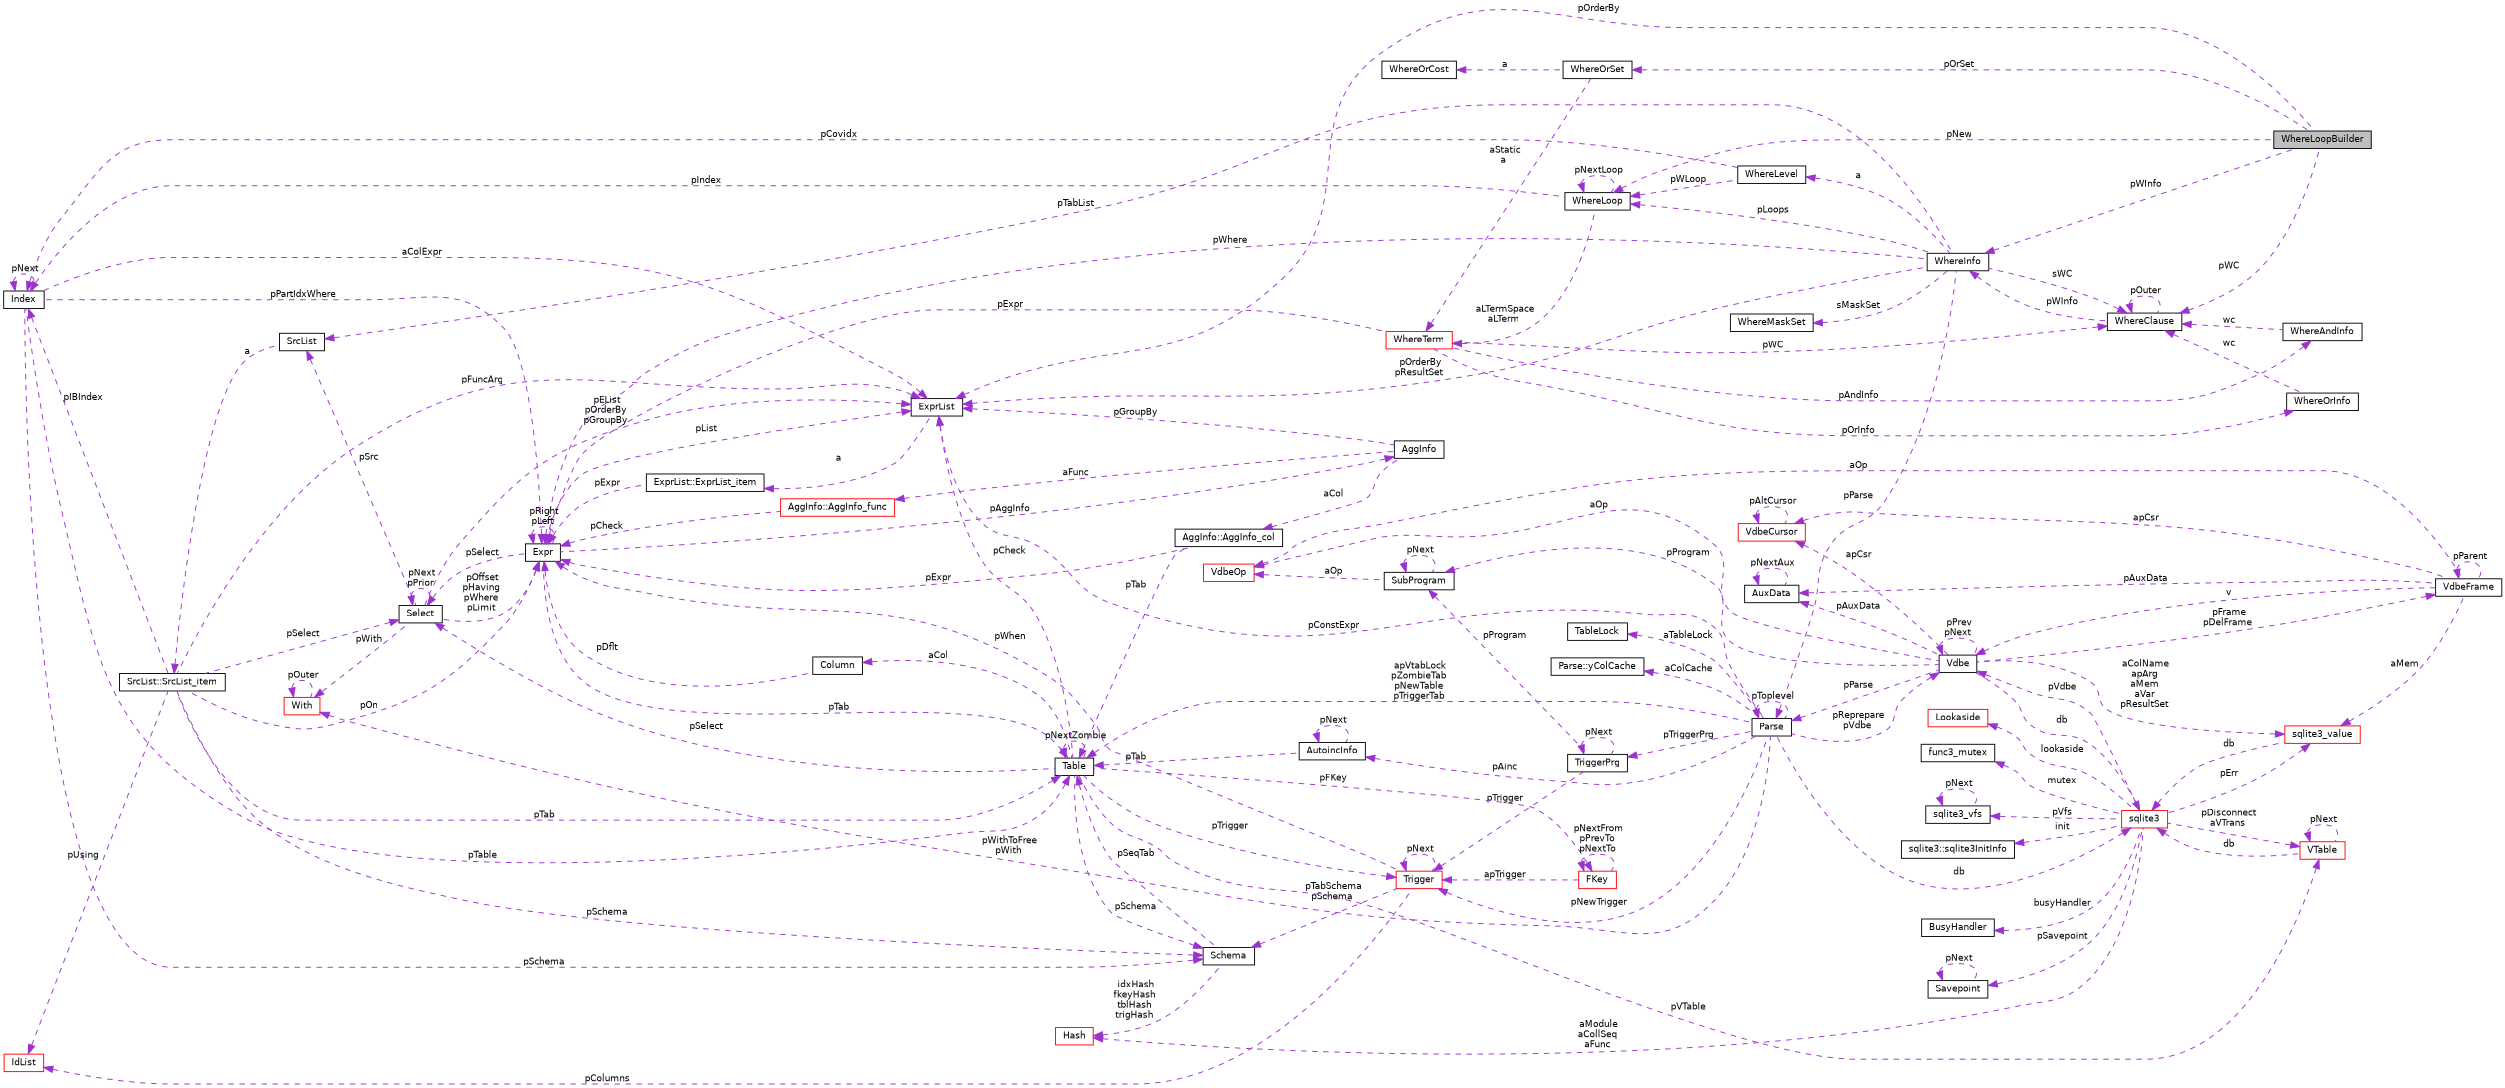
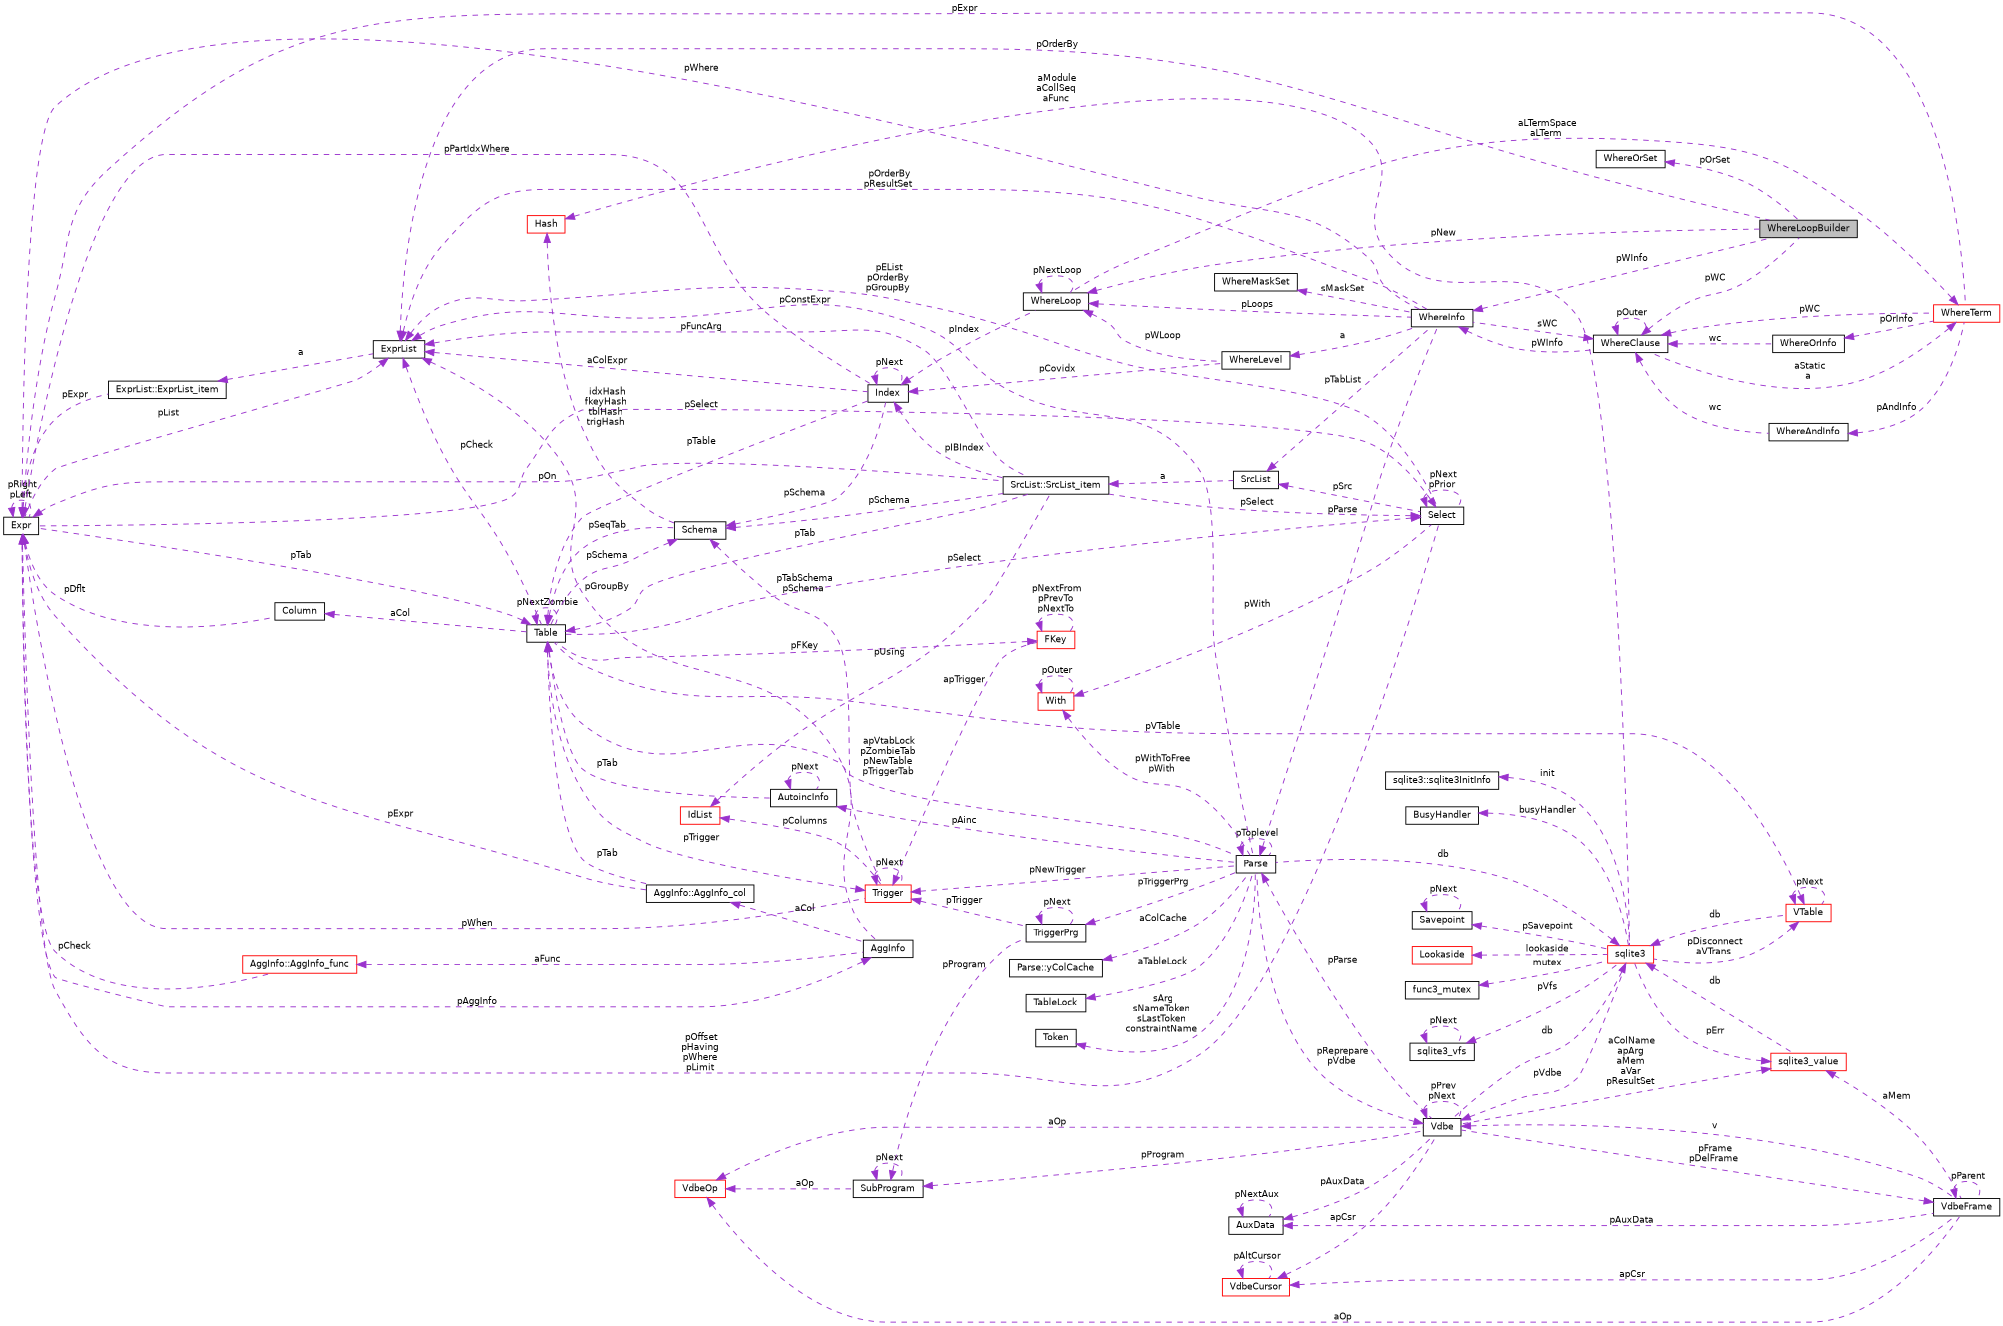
node "WhereOrCost": removed
edge "WhereOrSet" -> "WhereTerm": now "WhereClause" -> "WhereTerm"
node "Token": added
